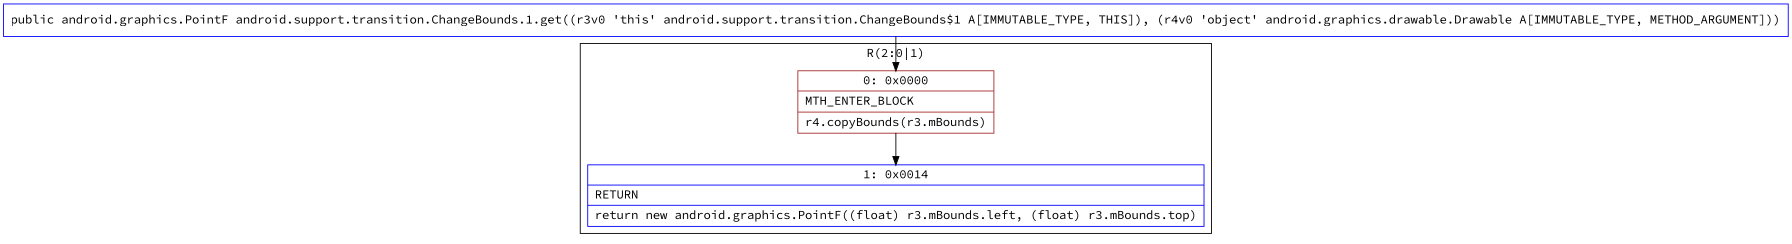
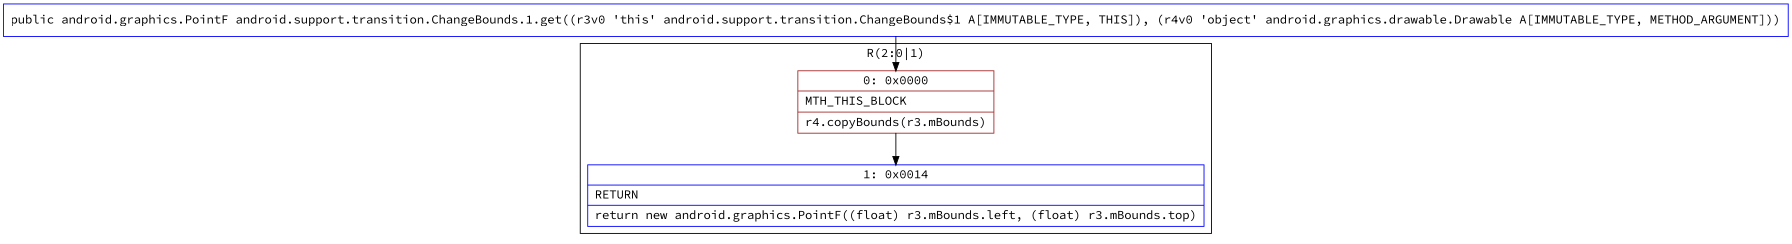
node "0: 0x0000": text "MTH_ENTER_BLOCK" -> "MTH_THIS_BLOCK"
